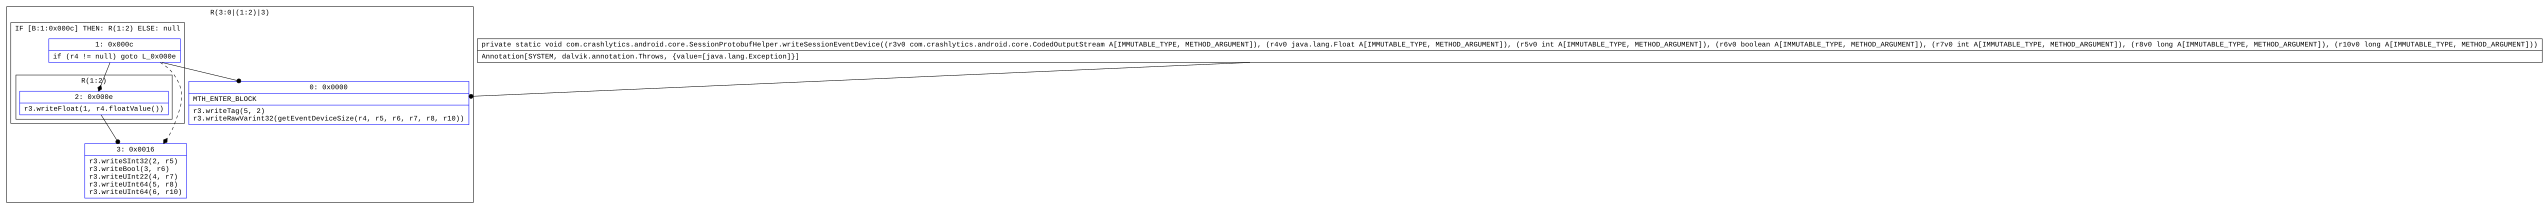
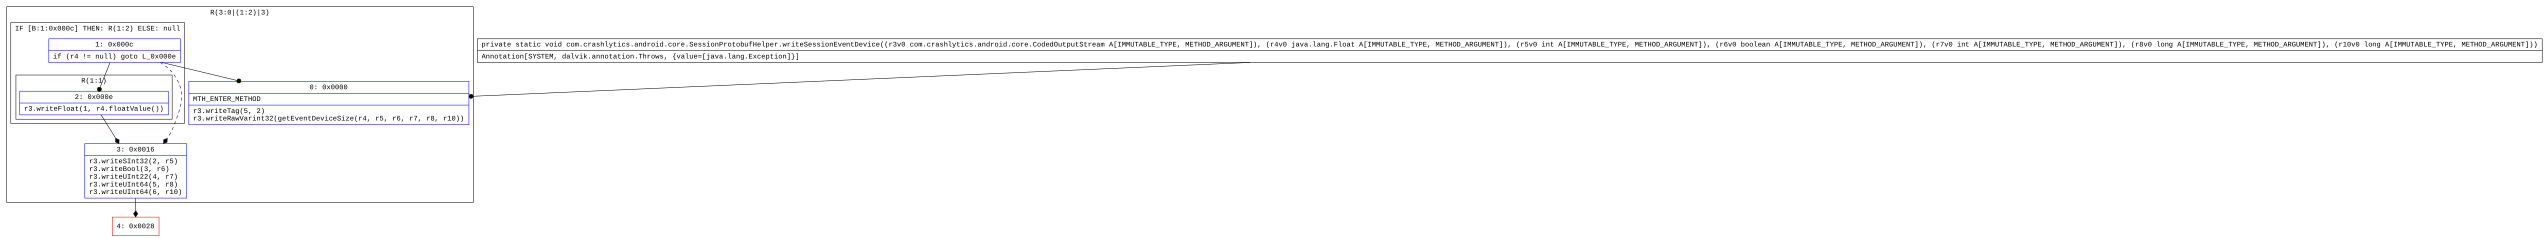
edge "1: 0x000c" -> "2: 0x000e": arrowhead diamond -> dot
cluster "R(1:2)": label "R(1:2)" -> "R(1:1)"
node "0: 0x0000": text "MTH_ENTER_BLOCK" -> "MTH_ENTER_METHOD"
edge "2: 0x000e" -> "3: 0x0016": arrowhead dot -> diamond
node "4: 0x0028": added
